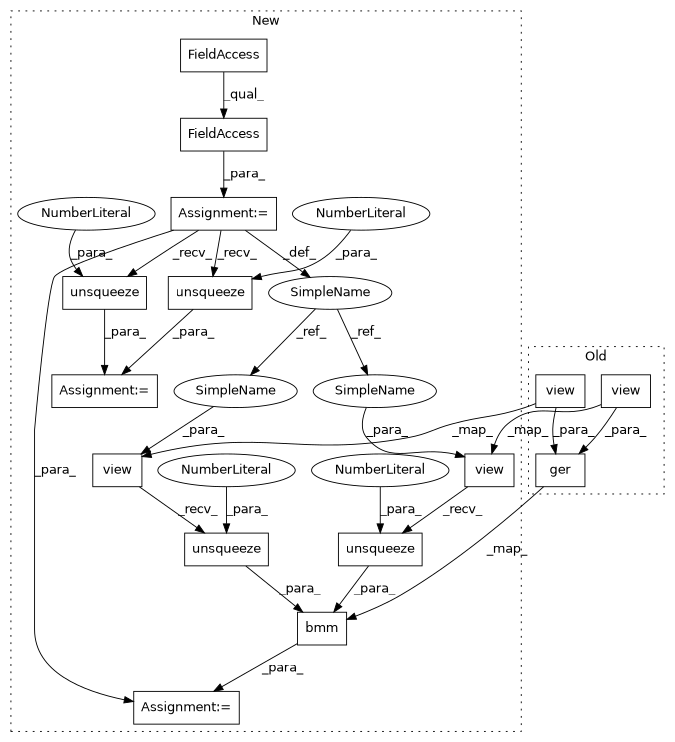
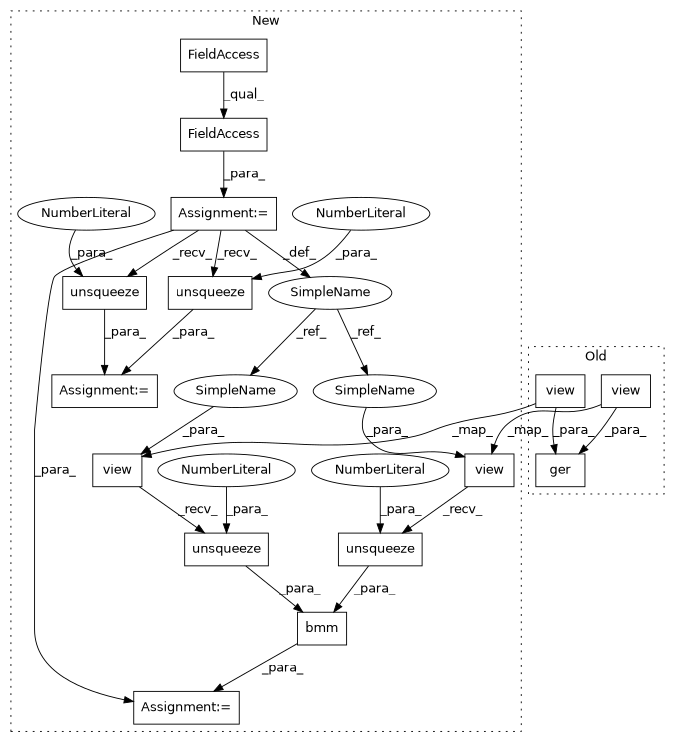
edge "ger" -> "bmm": removed, label "_map_"
